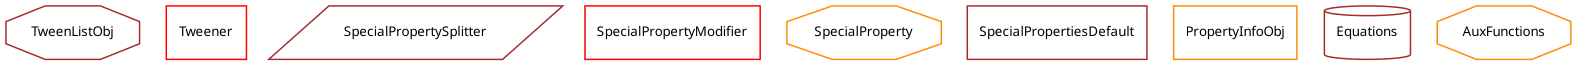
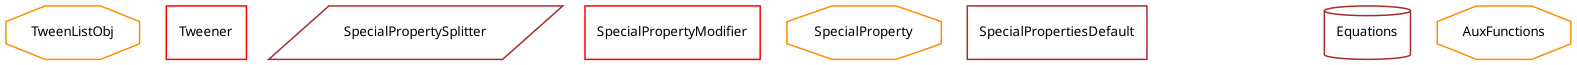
node "TweenListObj": color brown -> darkorange
node "PropertyInfoObj": removed
